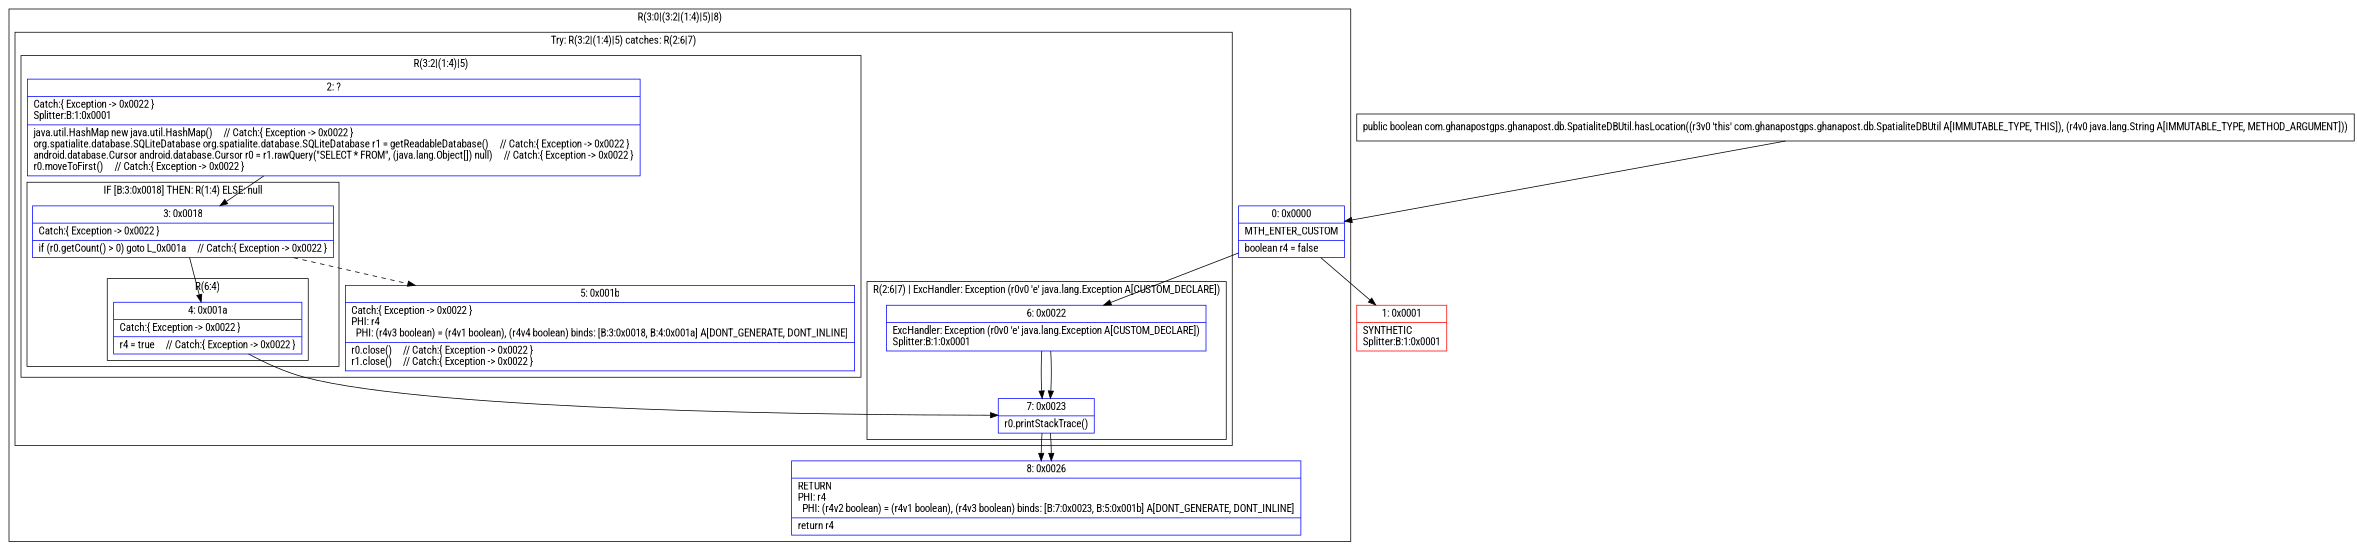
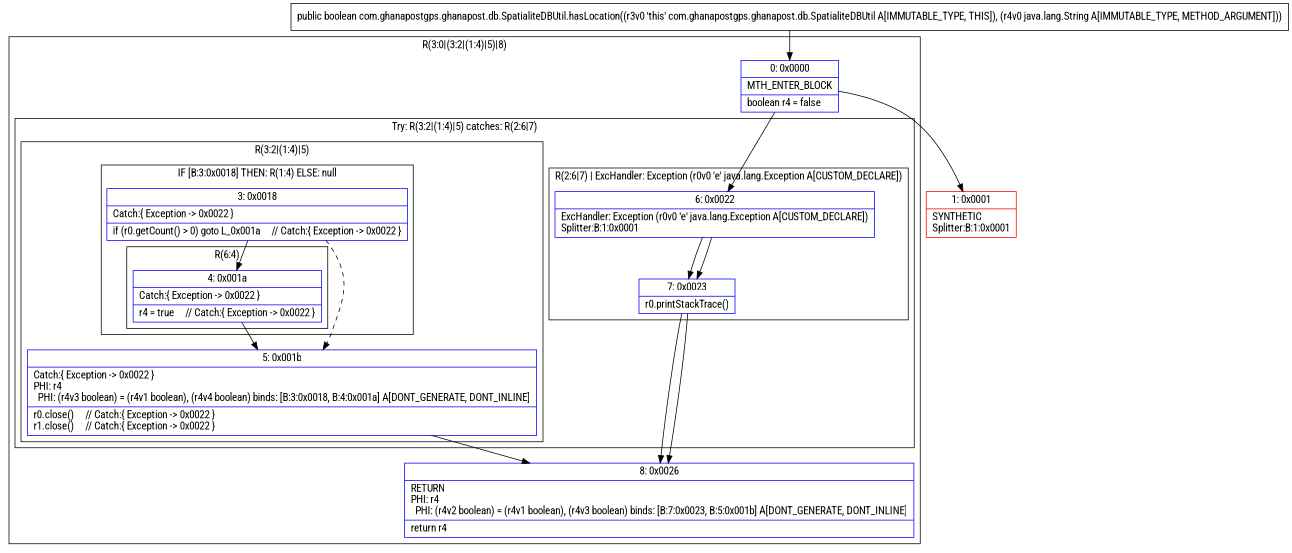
node "2: ?": removed
node "0: 0x0000": text "MTH_ENTER_CUSTOM" -> "MTH_ENTER_BLOCK"
edge "4: 0x001a" -> "7: 0x0023": now "4: 0x001a" -> "5: 0x001b"
edge "5: 0x001b" -> "8: 0x0026": added
